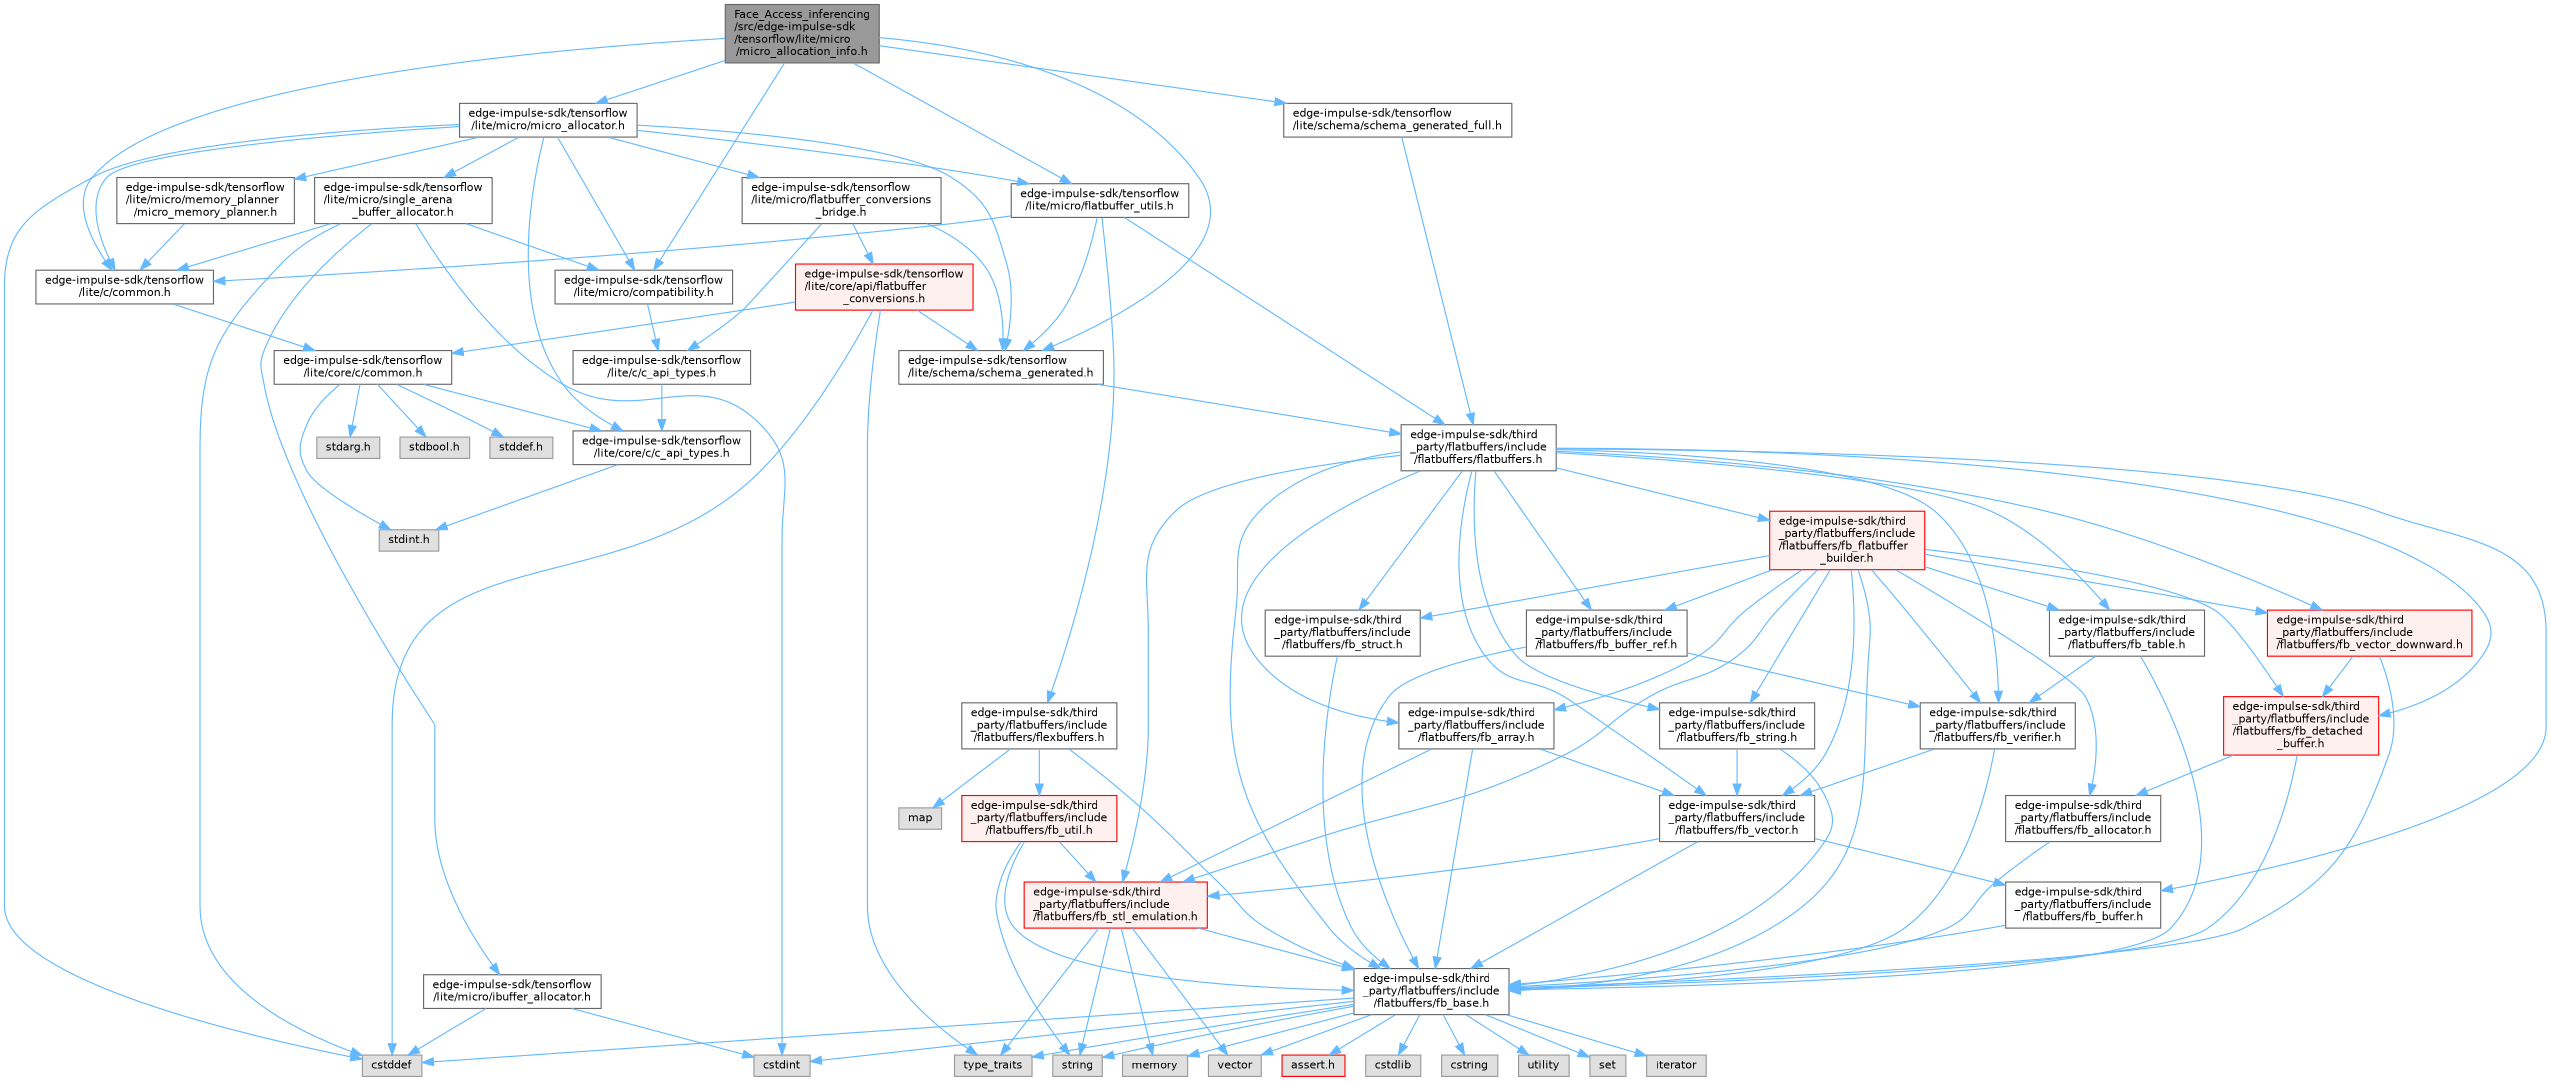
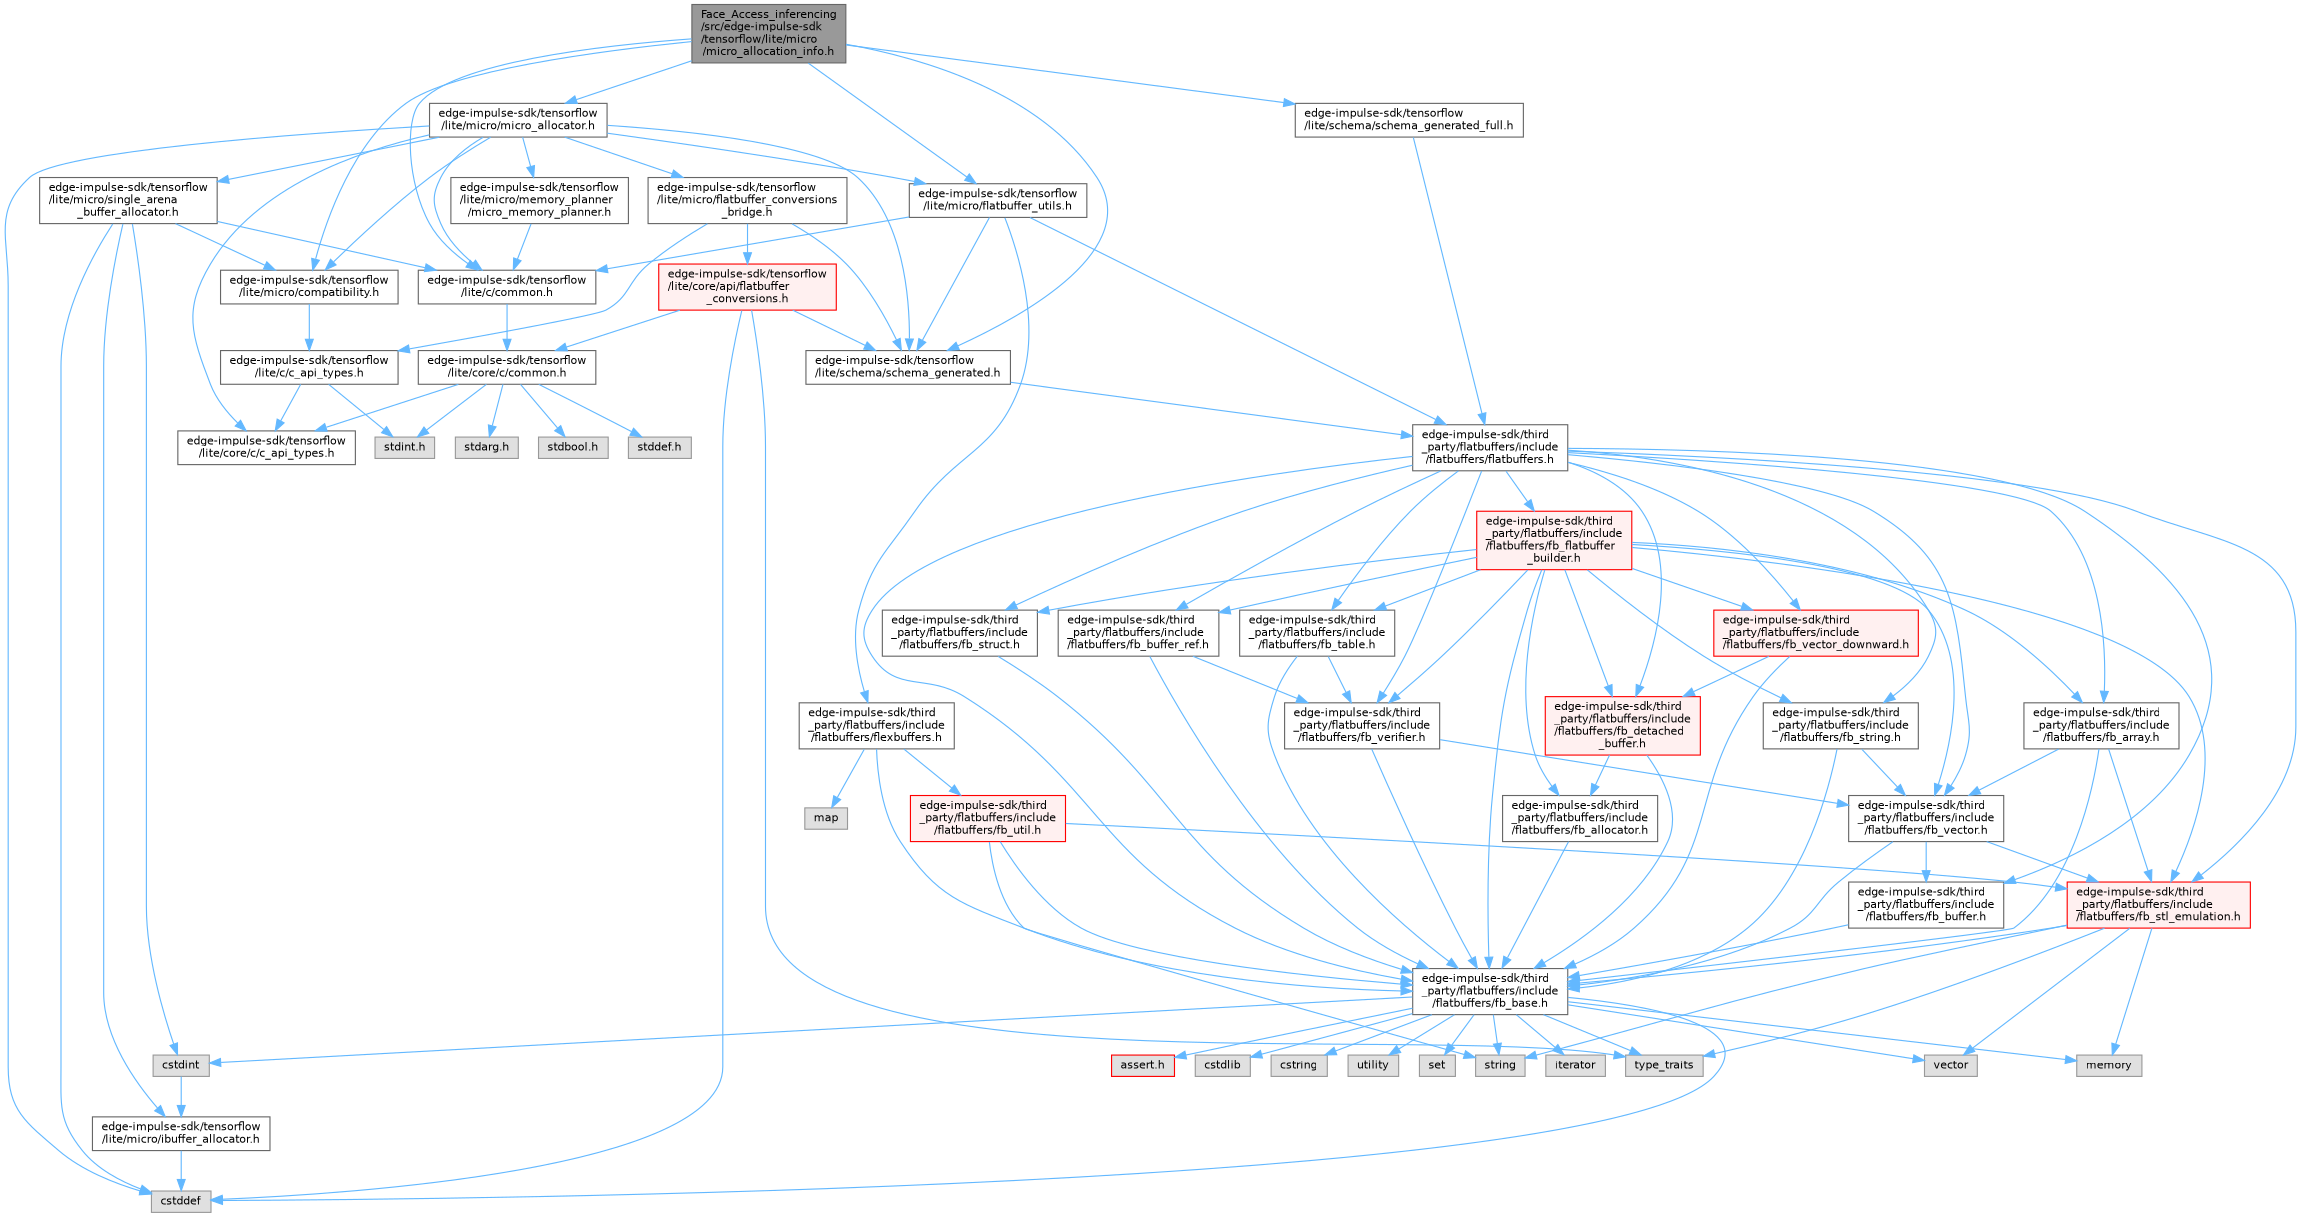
edge "edge-impulse-sdk/tensorflow /lite/core/c/c_api_types.h" -> "stdint.h": now "edge-impulse-sdk/tensorflow /lite/c/c_api_types.h" -> "stdint.h"
edge "edge-impulse-sdk/tensorflow /lite/micro/ibuffer_allocator.h" -> "cstdint": reversed
